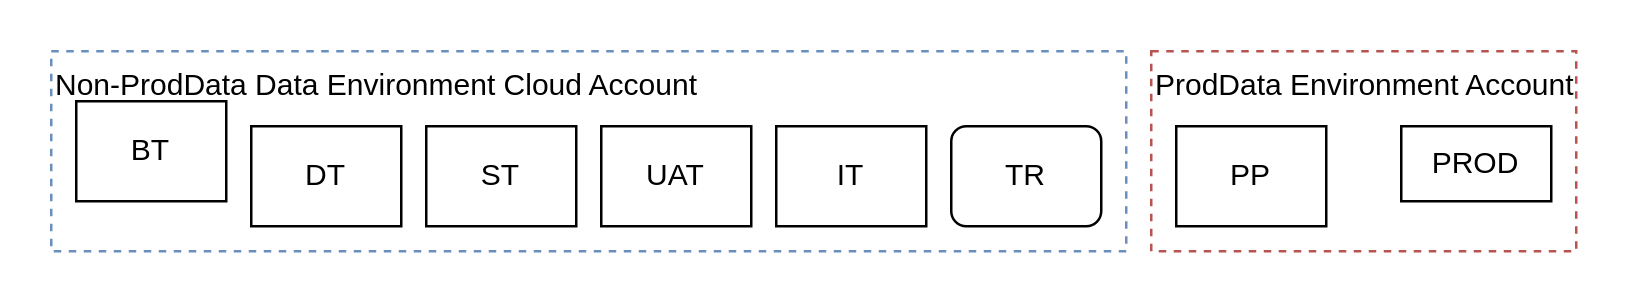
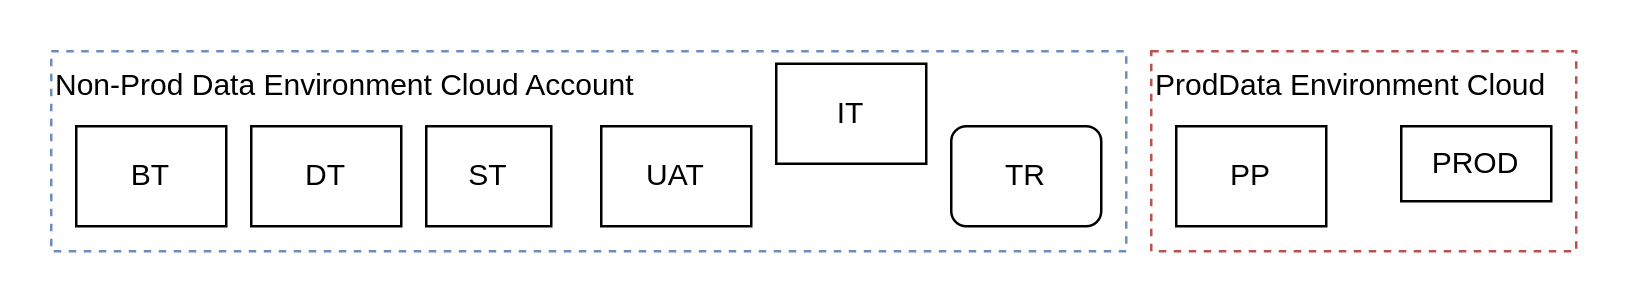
node "Non-ProdData Data Environment Cloud Account": label "Non-ProdData Data Environment Cloud Account" -> "Non-Prod Data Environment Cloud Account"
node "ProdData Environment Account": label "ProdData Environment Account" -> "ProdData Environment Cloud"
node "BT": moved (151, 151) -> (151, 176)
node "ST": size 150x100 -> 125x100
node "IT": moved (851, 176) -> (851, 114)
